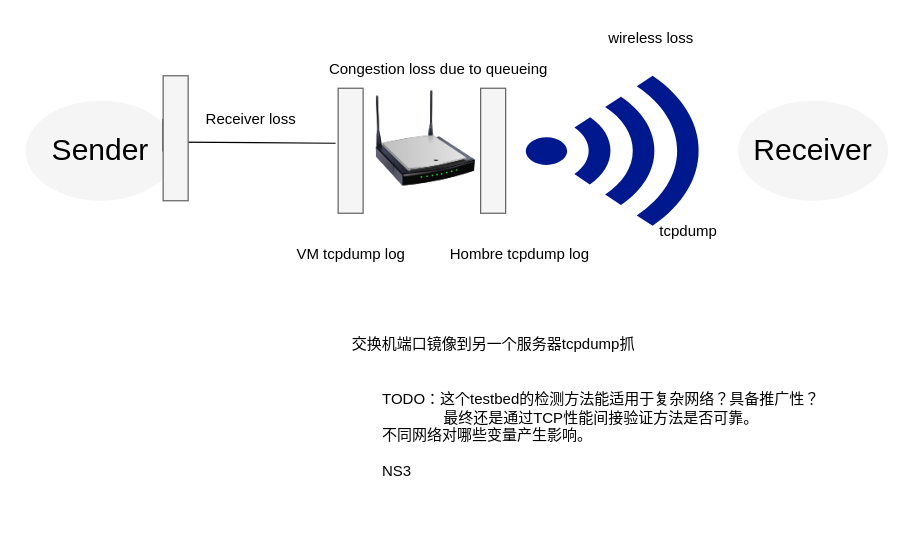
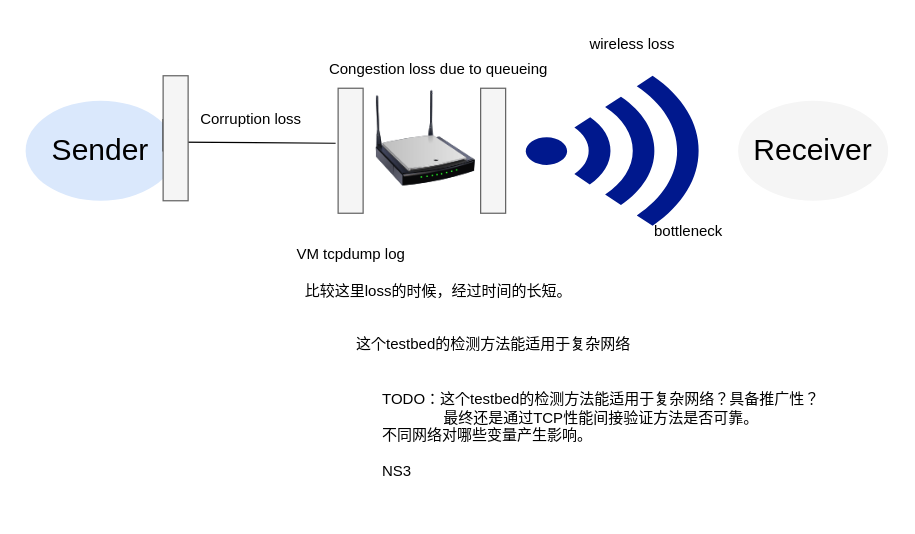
node "wireless loss": moved (651, 38) -> (632, 44)
node "Receiver loss": label "Receiver loss" -> "Corruption loss"
node "Sender": fillcolor #f5f5f5 -> #dae8fc
node "tcpdump": label "tcpdump" -> "bottleneck"
node "Hombre tcpdump log": removed
node "比较这里loss的时候，经过时间的长短。": added
node "交换机端口镜像到另一个服务器tcpdump抓": label "交换机端口镜像到另一个服务器tcpdump抓" -> "这个testbed的检测方法能适用于复杂网络"
